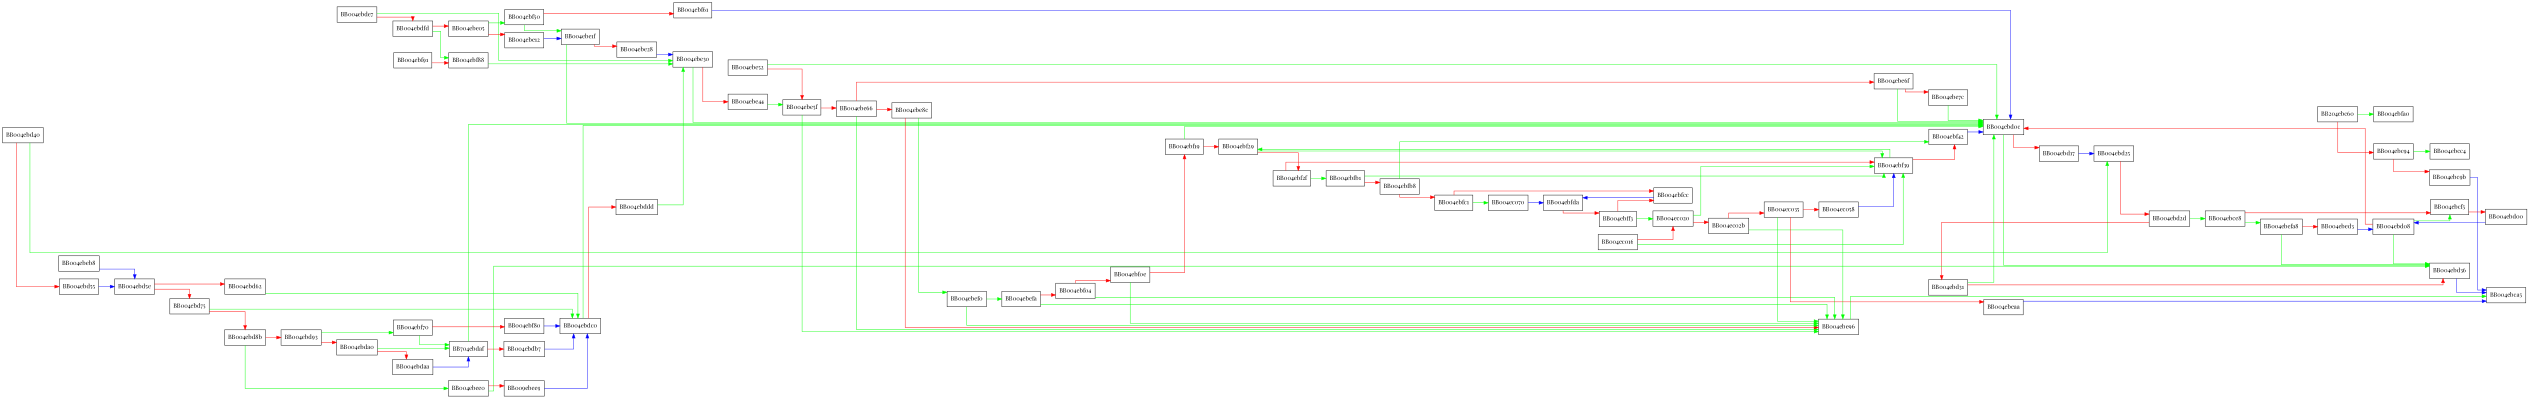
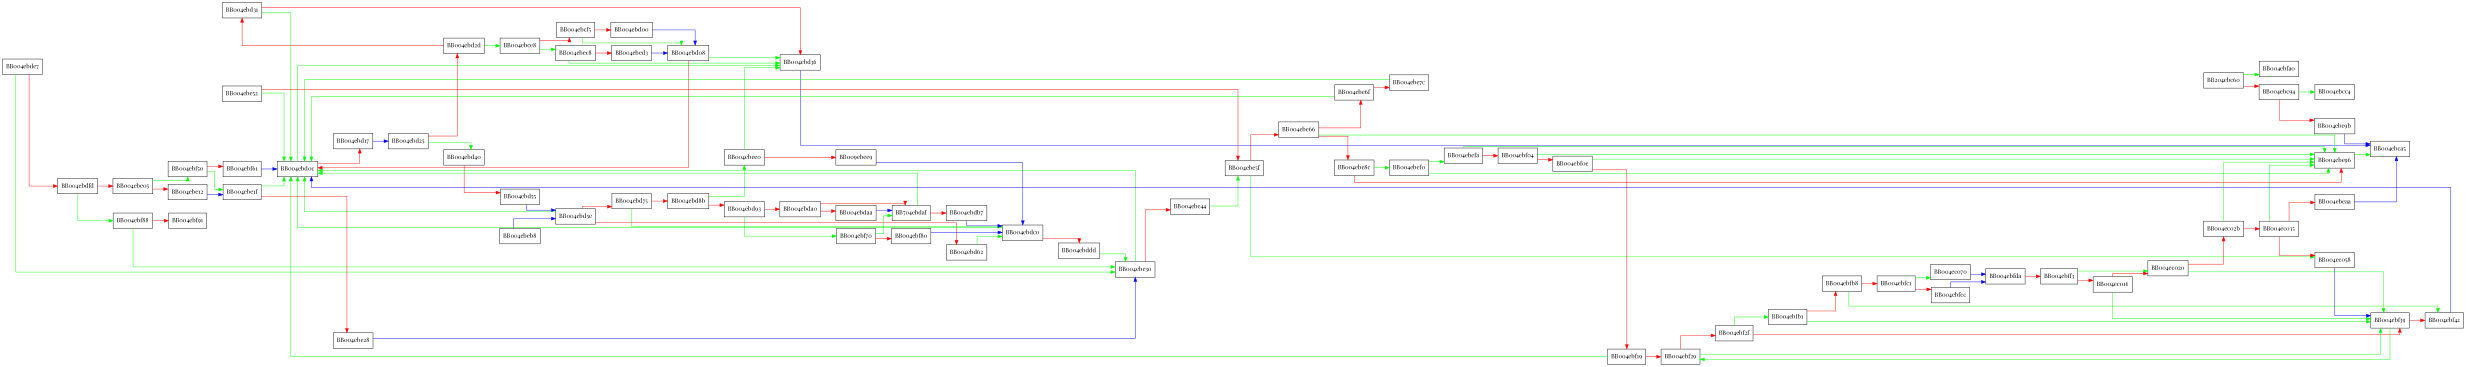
edge "BB004ebf91" -> "BB004ebf88": reversed
edge "BB004ebff3" -> "BB004ebfcc": now "BB004ebff3" -> "BB004ec016"
edge "BB004ebd5e" -> "BB004ebd0c": added
edge "BB004ebd08" -> "BB004ebcf5": reversed
node "BB004ebefa8": label "BB004ebefa8" -> "BB004ebec8"
edge "BB004ebd40" -> "BB004ebd25": reversed
edge "BB004ebe5f" -> "BB004ebe96": now "BB004ebe5f" -> "BB004ec058"
edge "BB004ebda0" -> "BB704ebdaf": color green -> red
